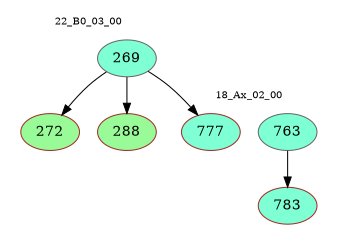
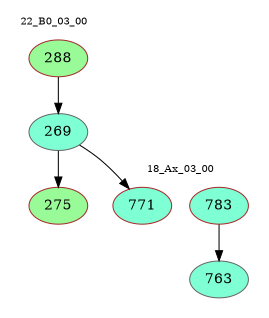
edge "269" -> "288": reversed
cluster "18_Ax_02_00": label "18_Ax_02_00" -> "18_Ax_03_00"
node "272": label "272" -> "275"
node "777": label "777" -> "771"
edge "763" -> "783": reversed
